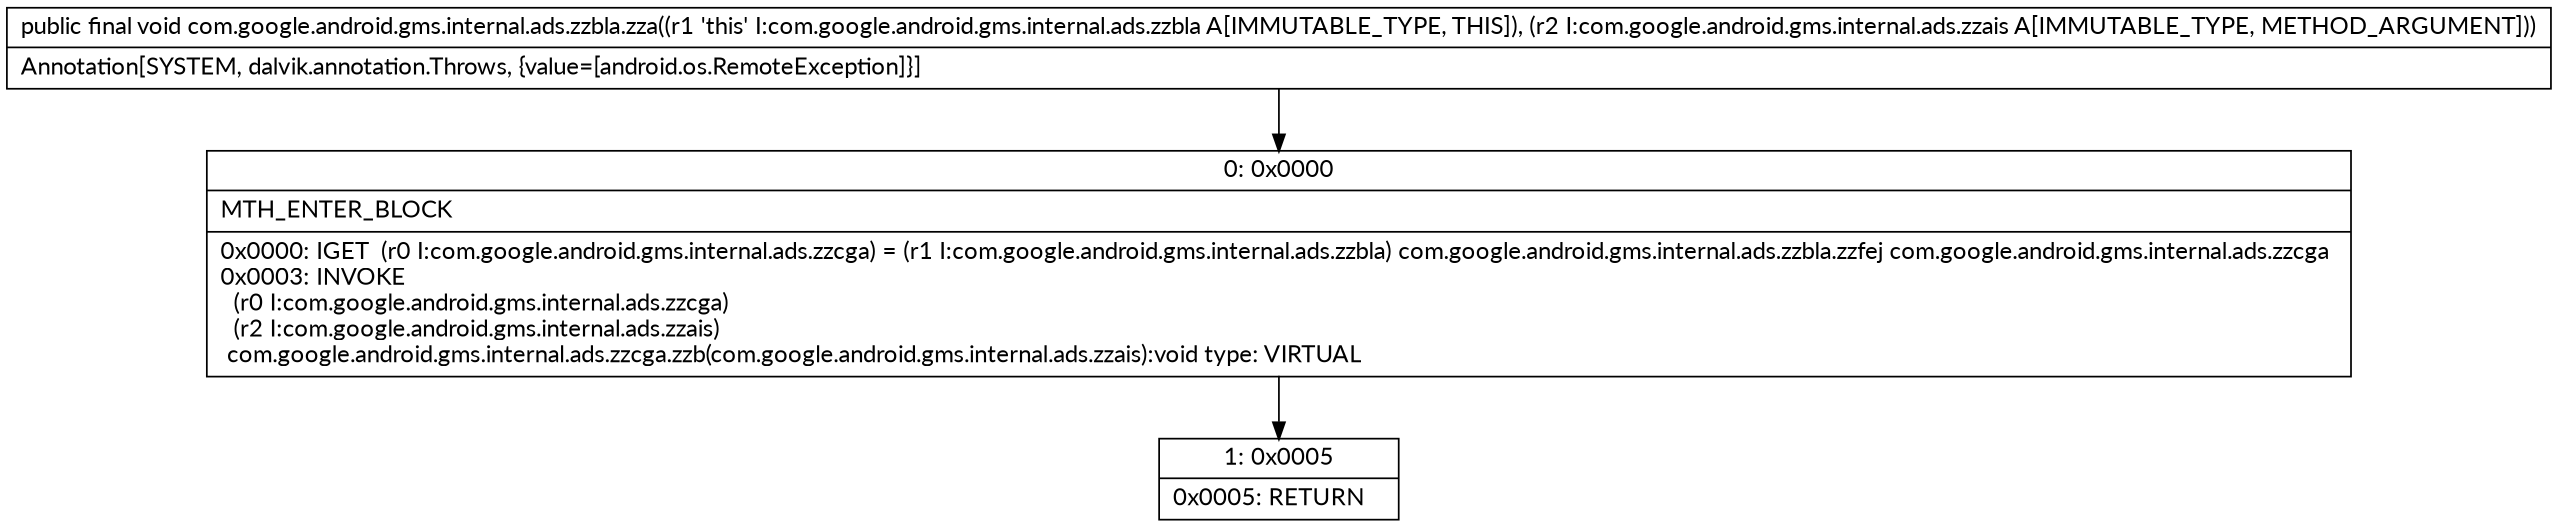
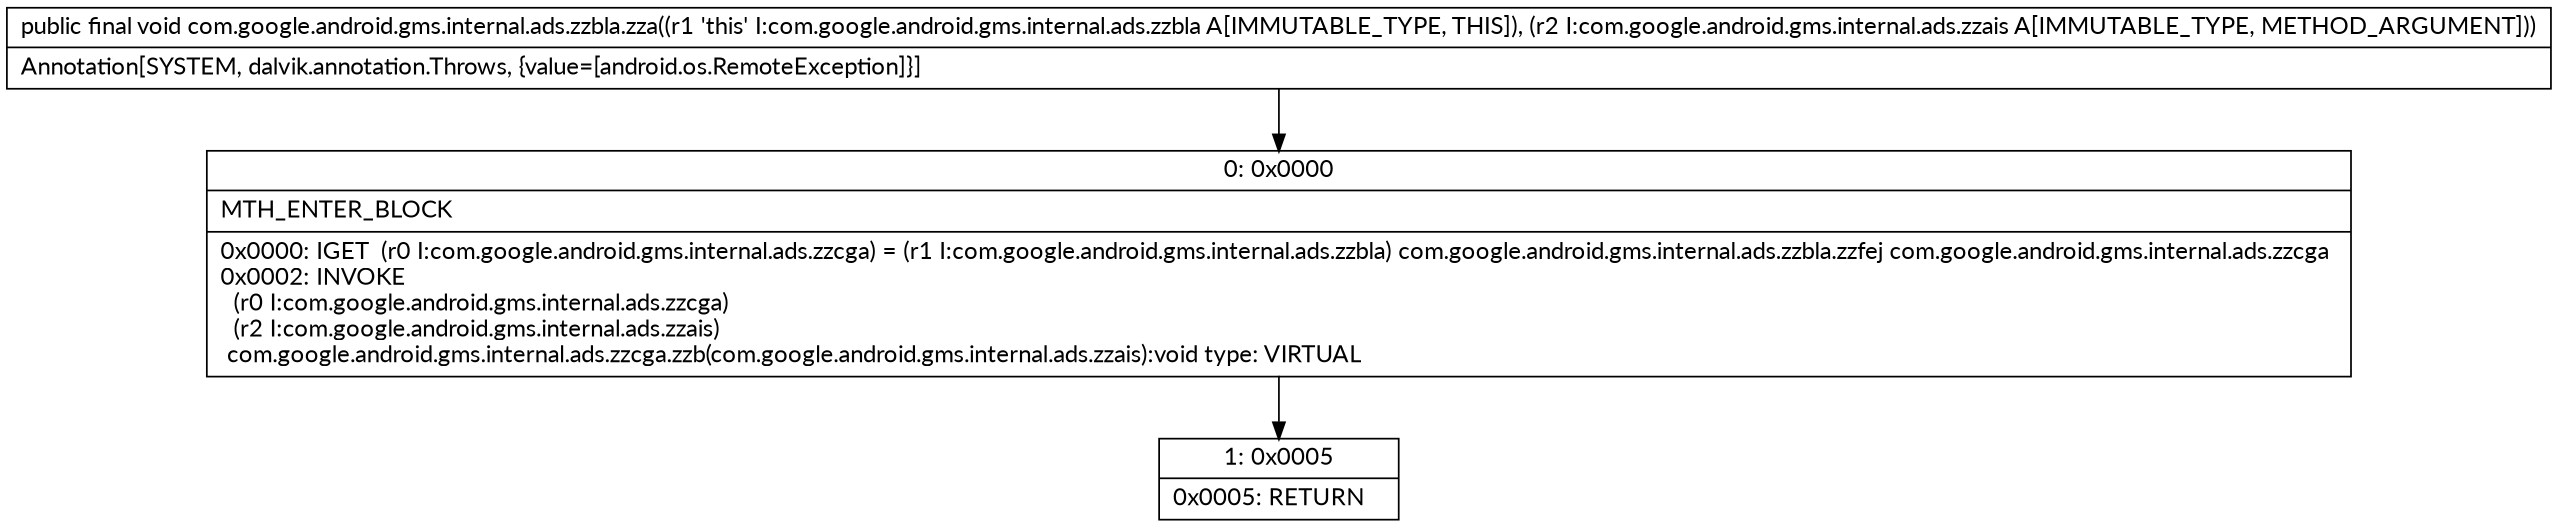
node "0: 0x0000": text "0x0003: INVOKE" -> "0x0002: INVOKE"
